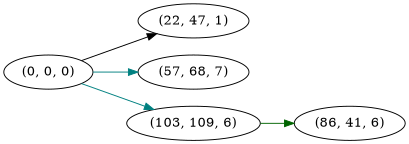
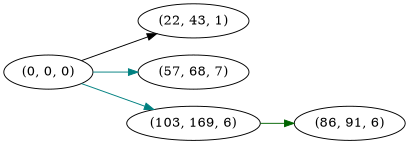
node "(22, 47, 1)": label "(22, 47, 1)" -> "(22, 43, 1)"
node "(103, 109, 6)": label "(103, 109, 6)" -> "(103, 169, 6)"
node "(86, 41, 6)": label "(86, 41, 6)" -> "(86, 91, 6)"
